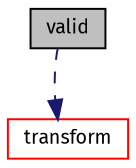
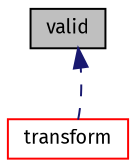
edge "valid" -> "transform": reversed
